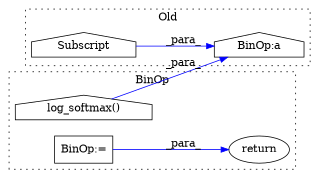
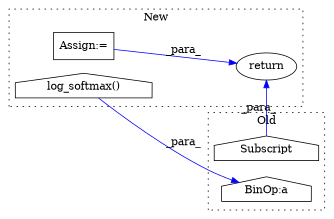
edge "Subscript" -> "BinOp:a": now "Subscript" -> "return"
cluster "BinOp": label "BinOp" -> "New"
node "BinOp:=": label "BinOp:=" -> "Assign:="
